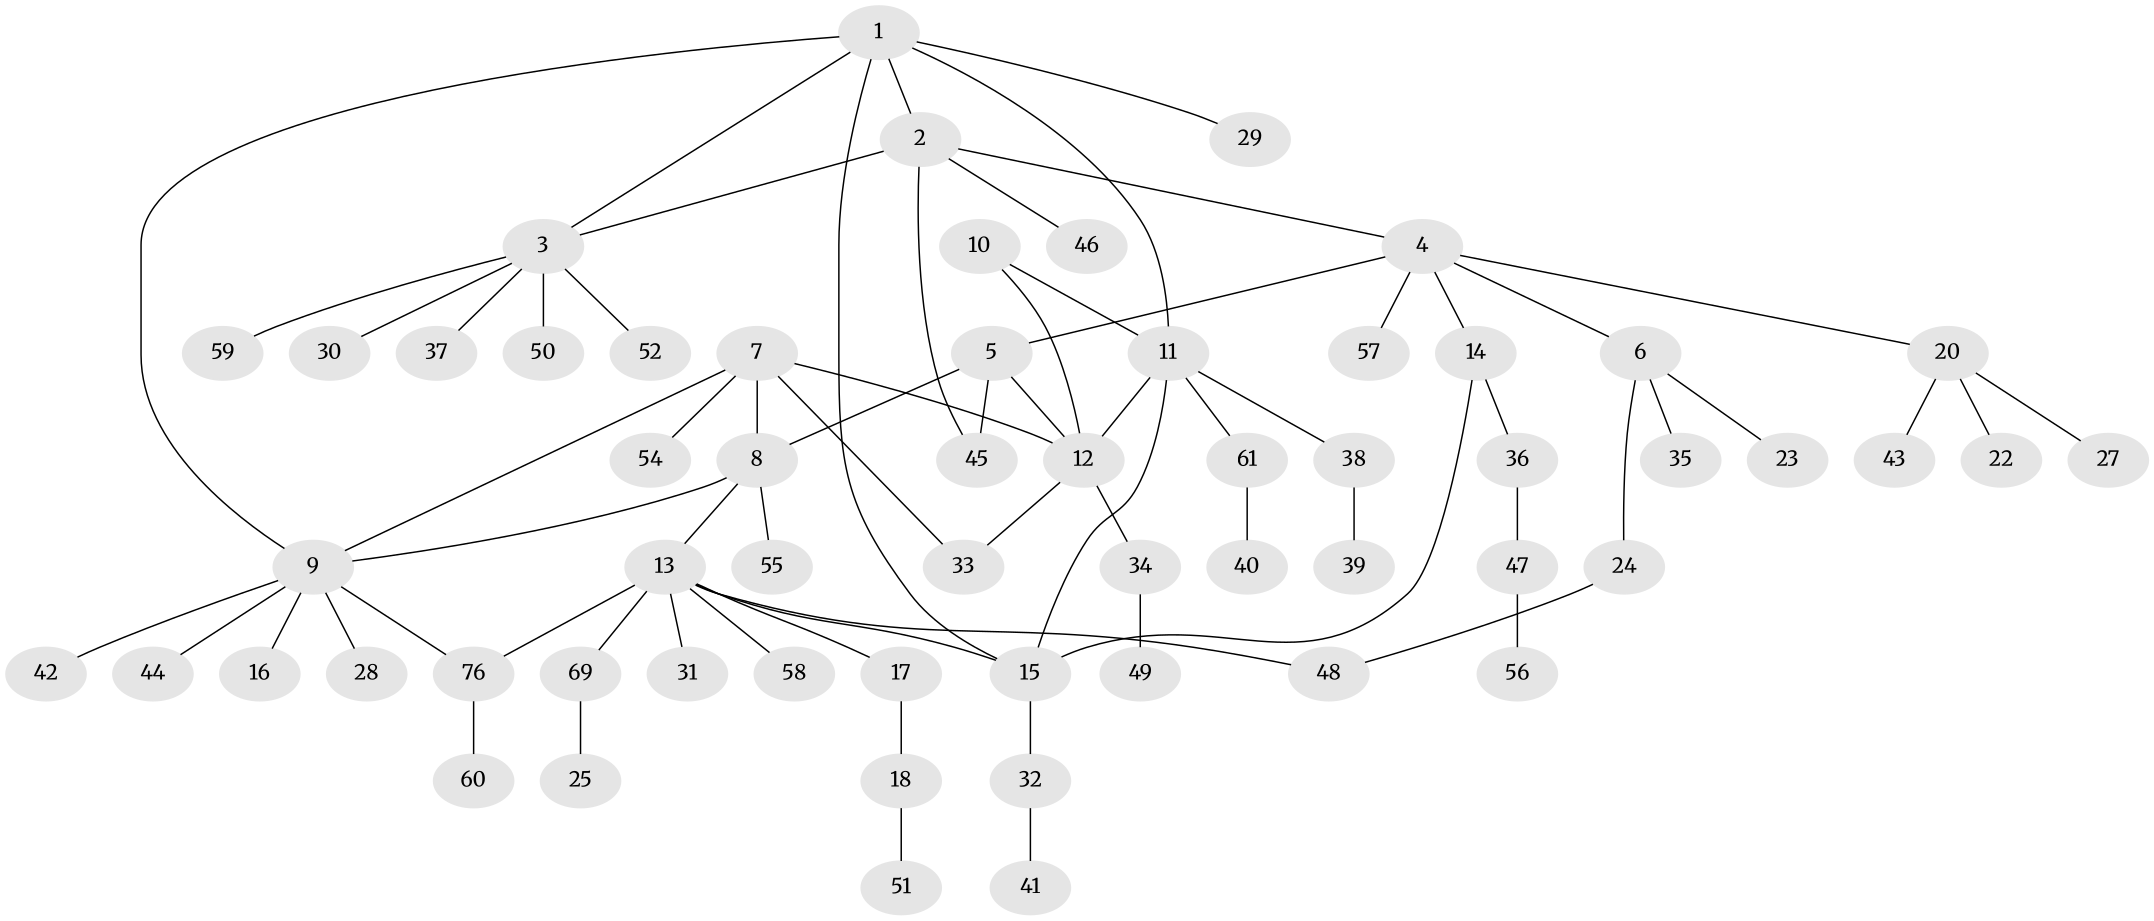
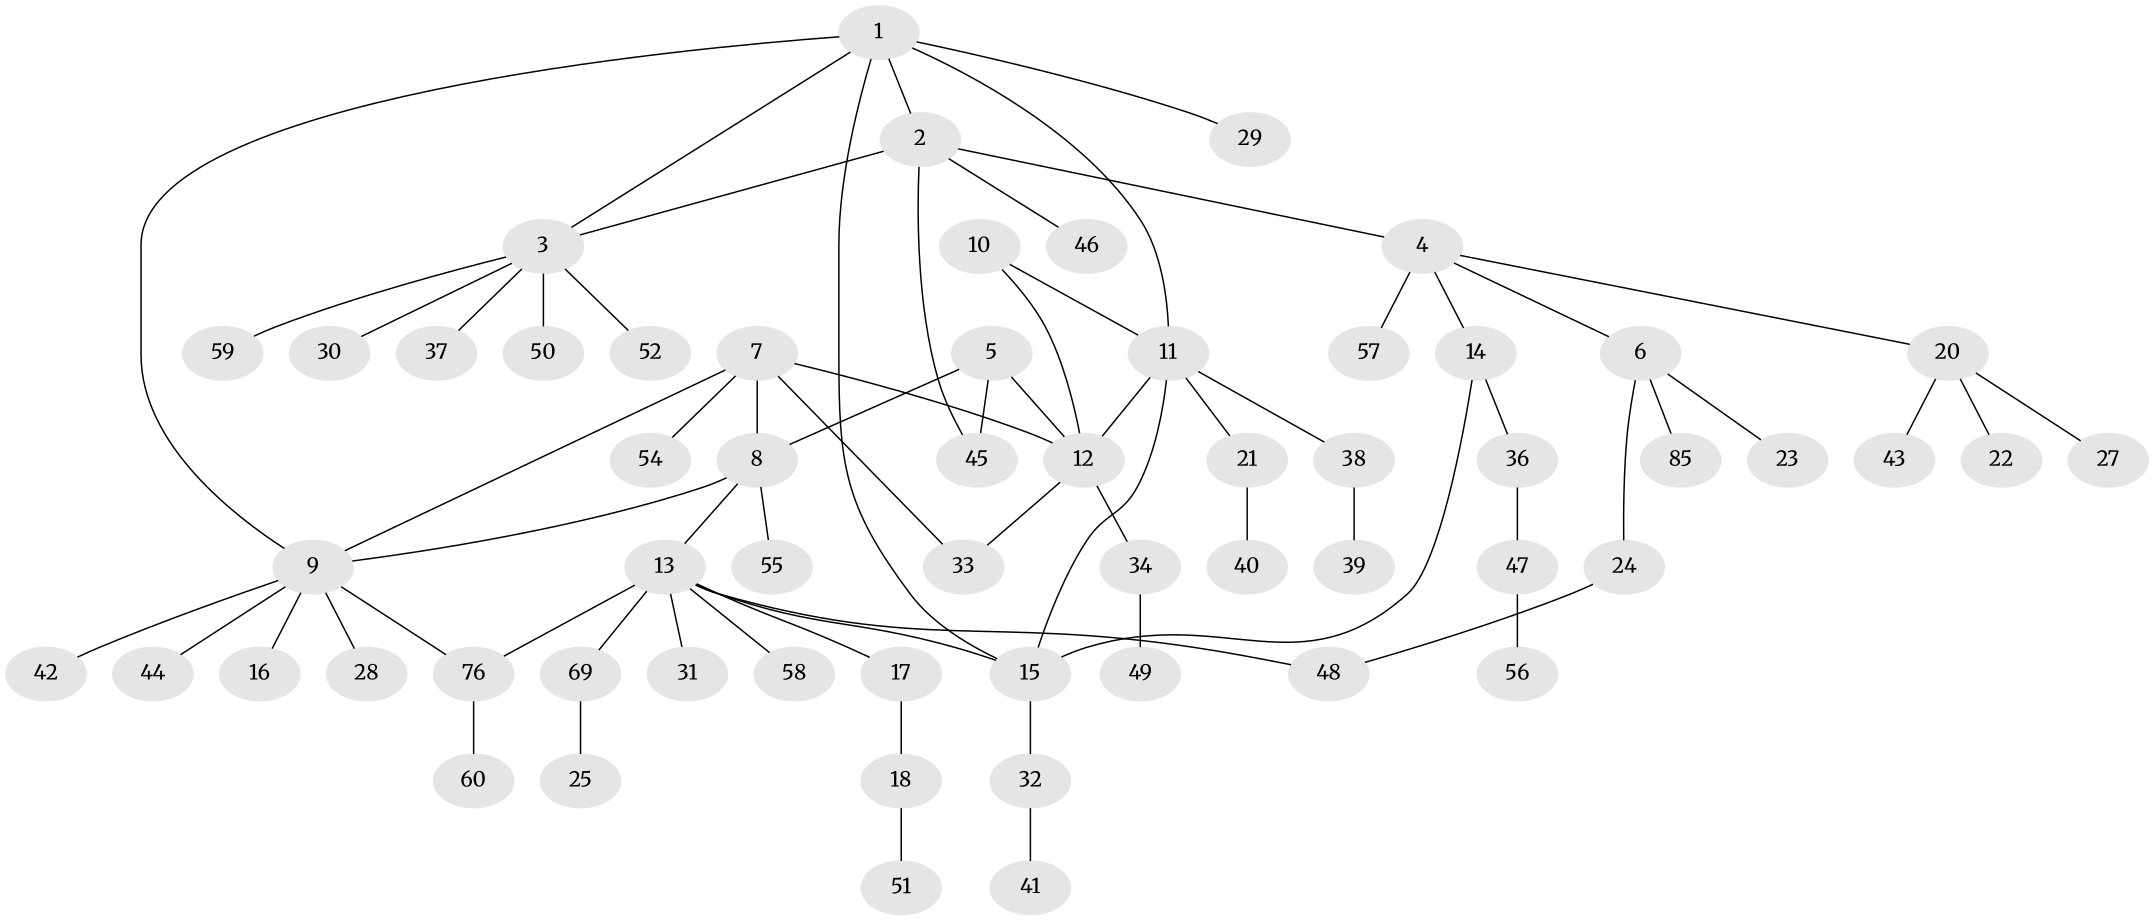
edge "4" -- "5": removed
node "61": label "61" -> "21"
node "35": label "35" -> "85"
